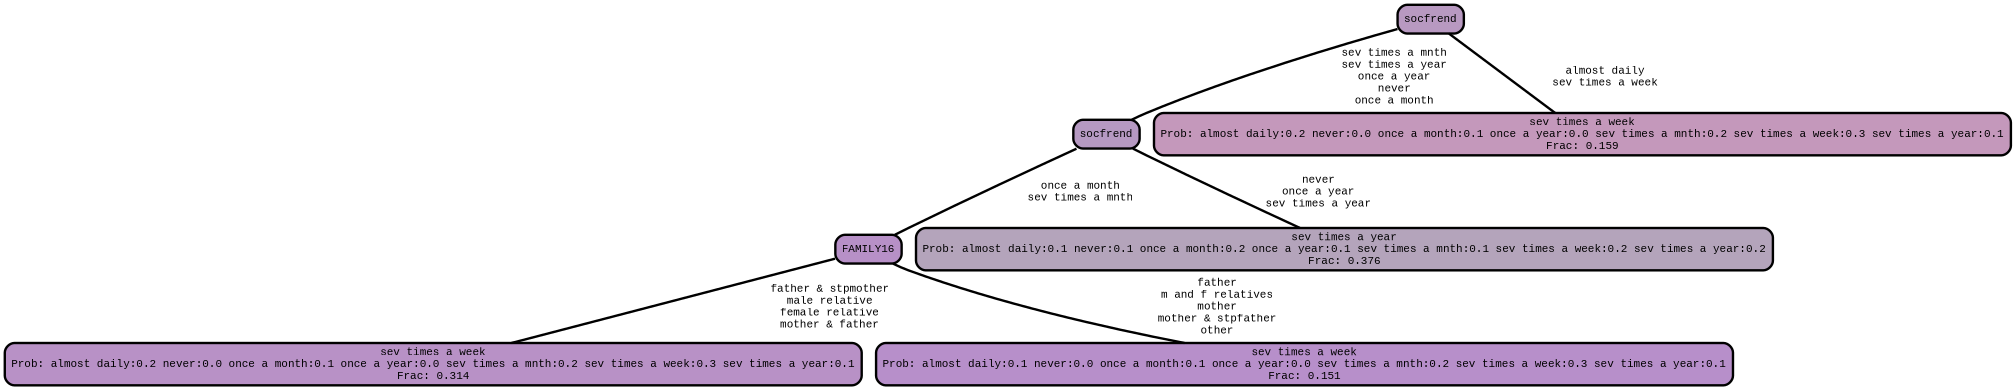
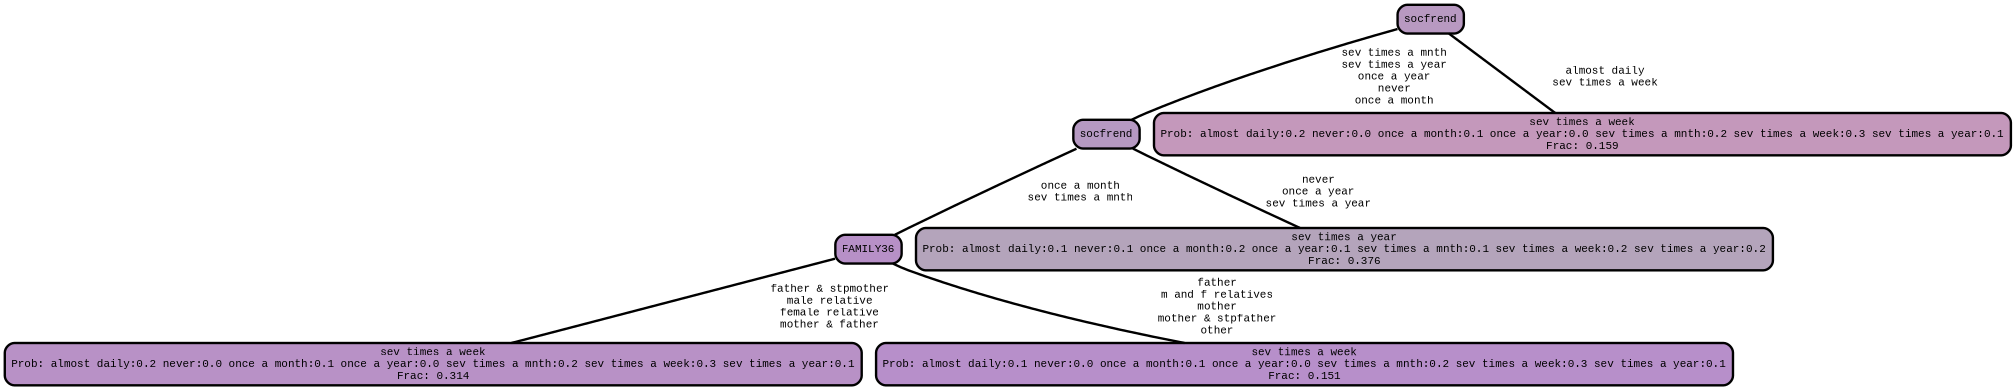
node "FAMILY16": label "FAMILY16" -> "FAMILY36"
